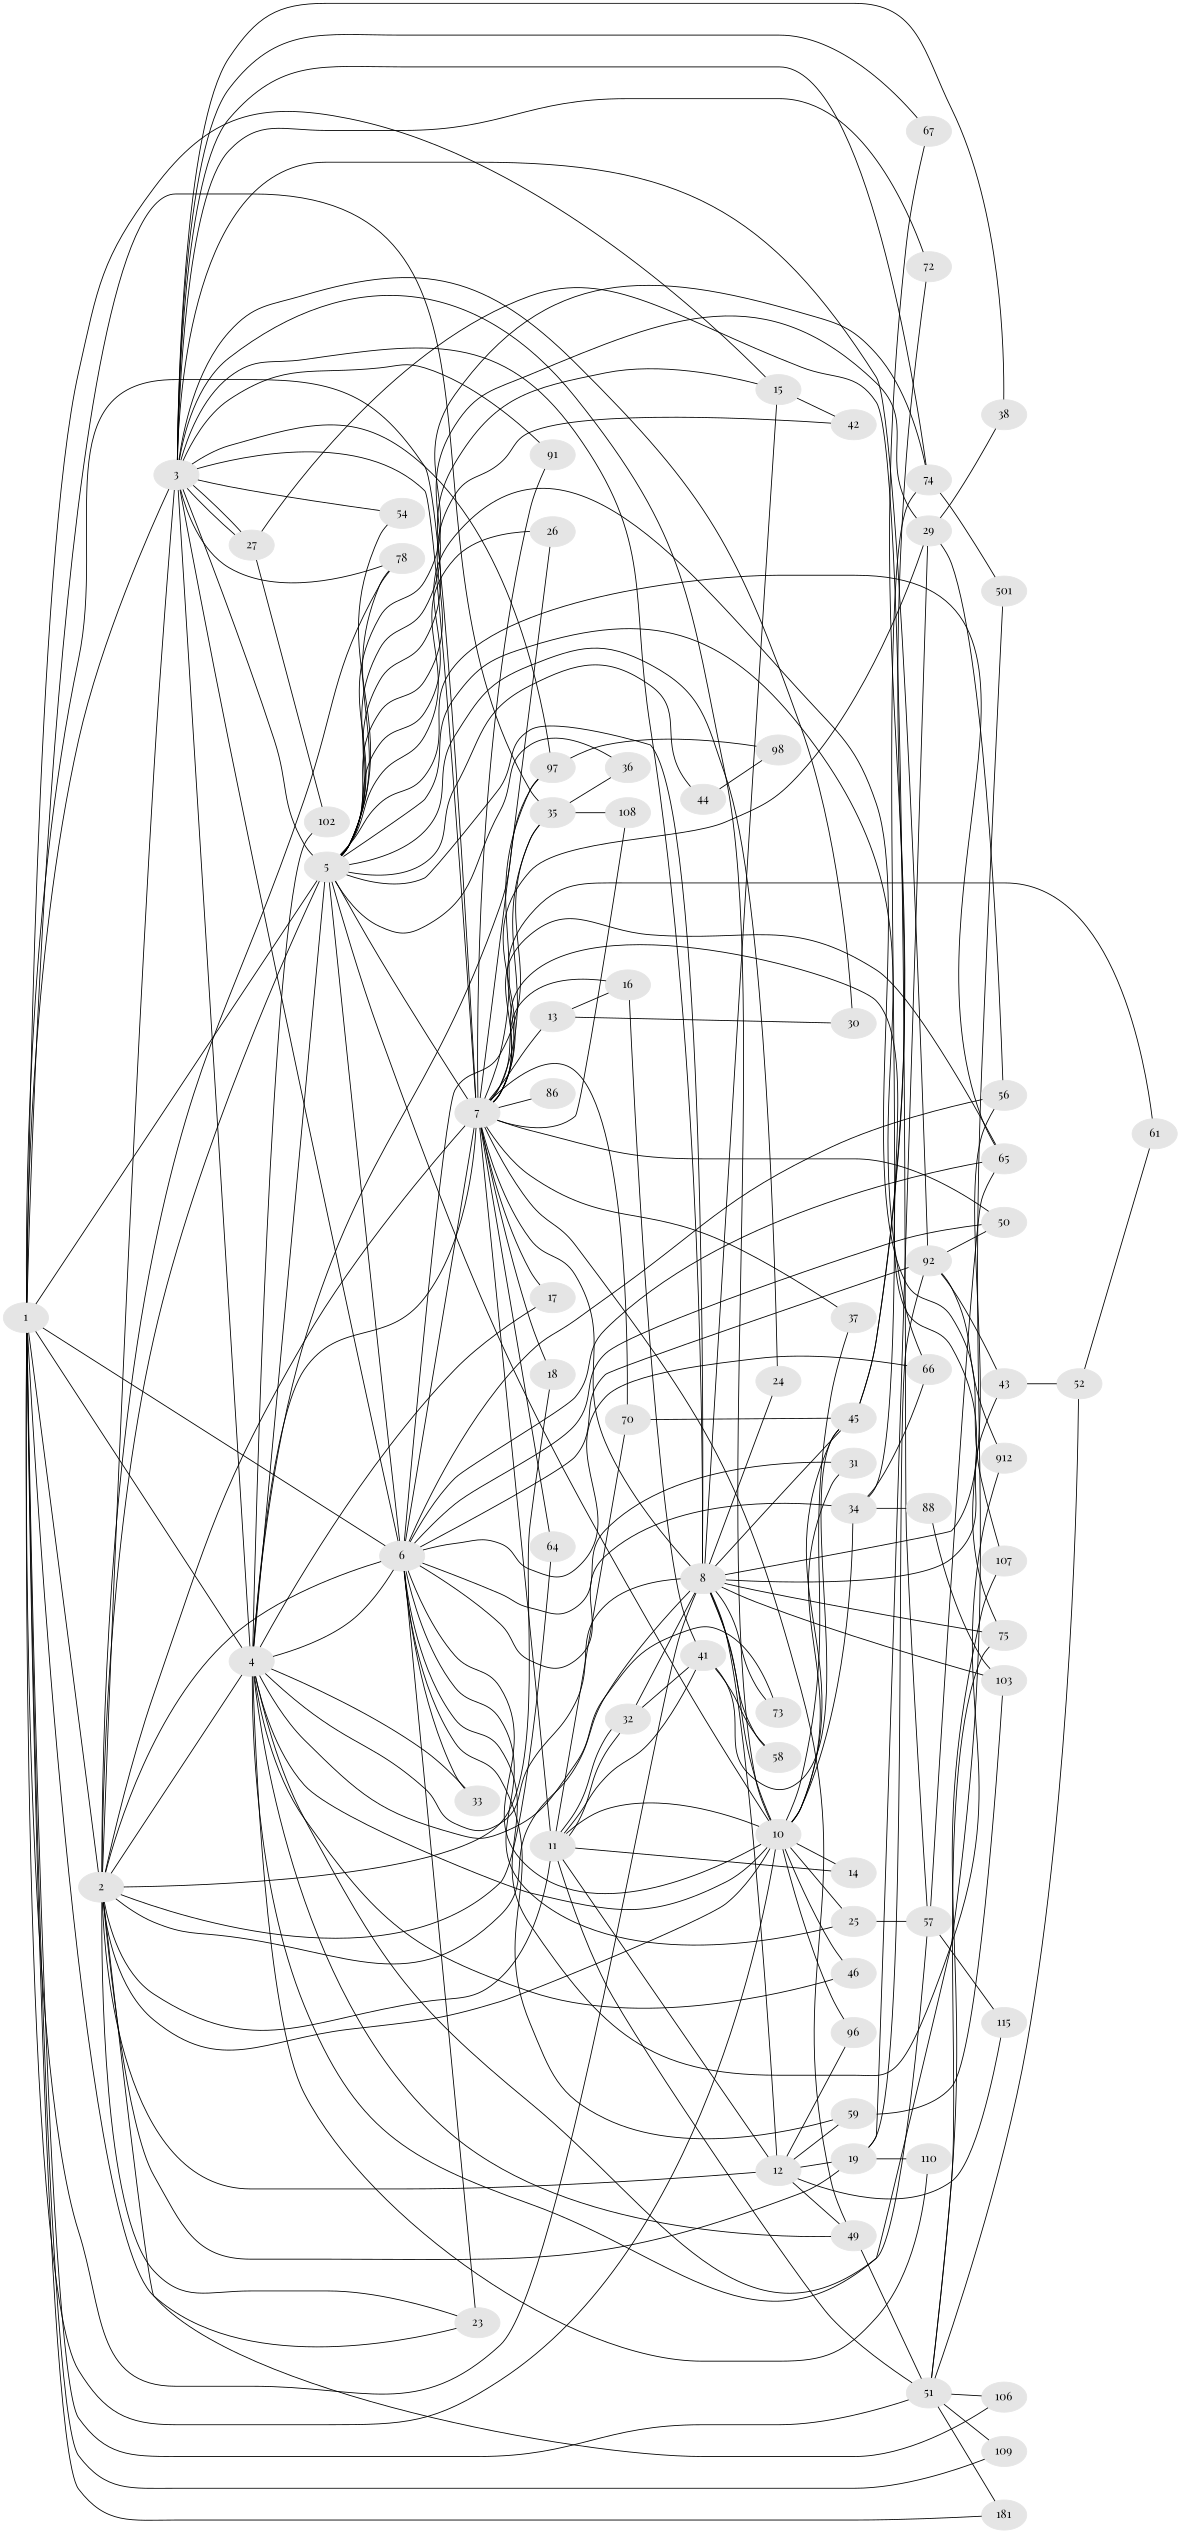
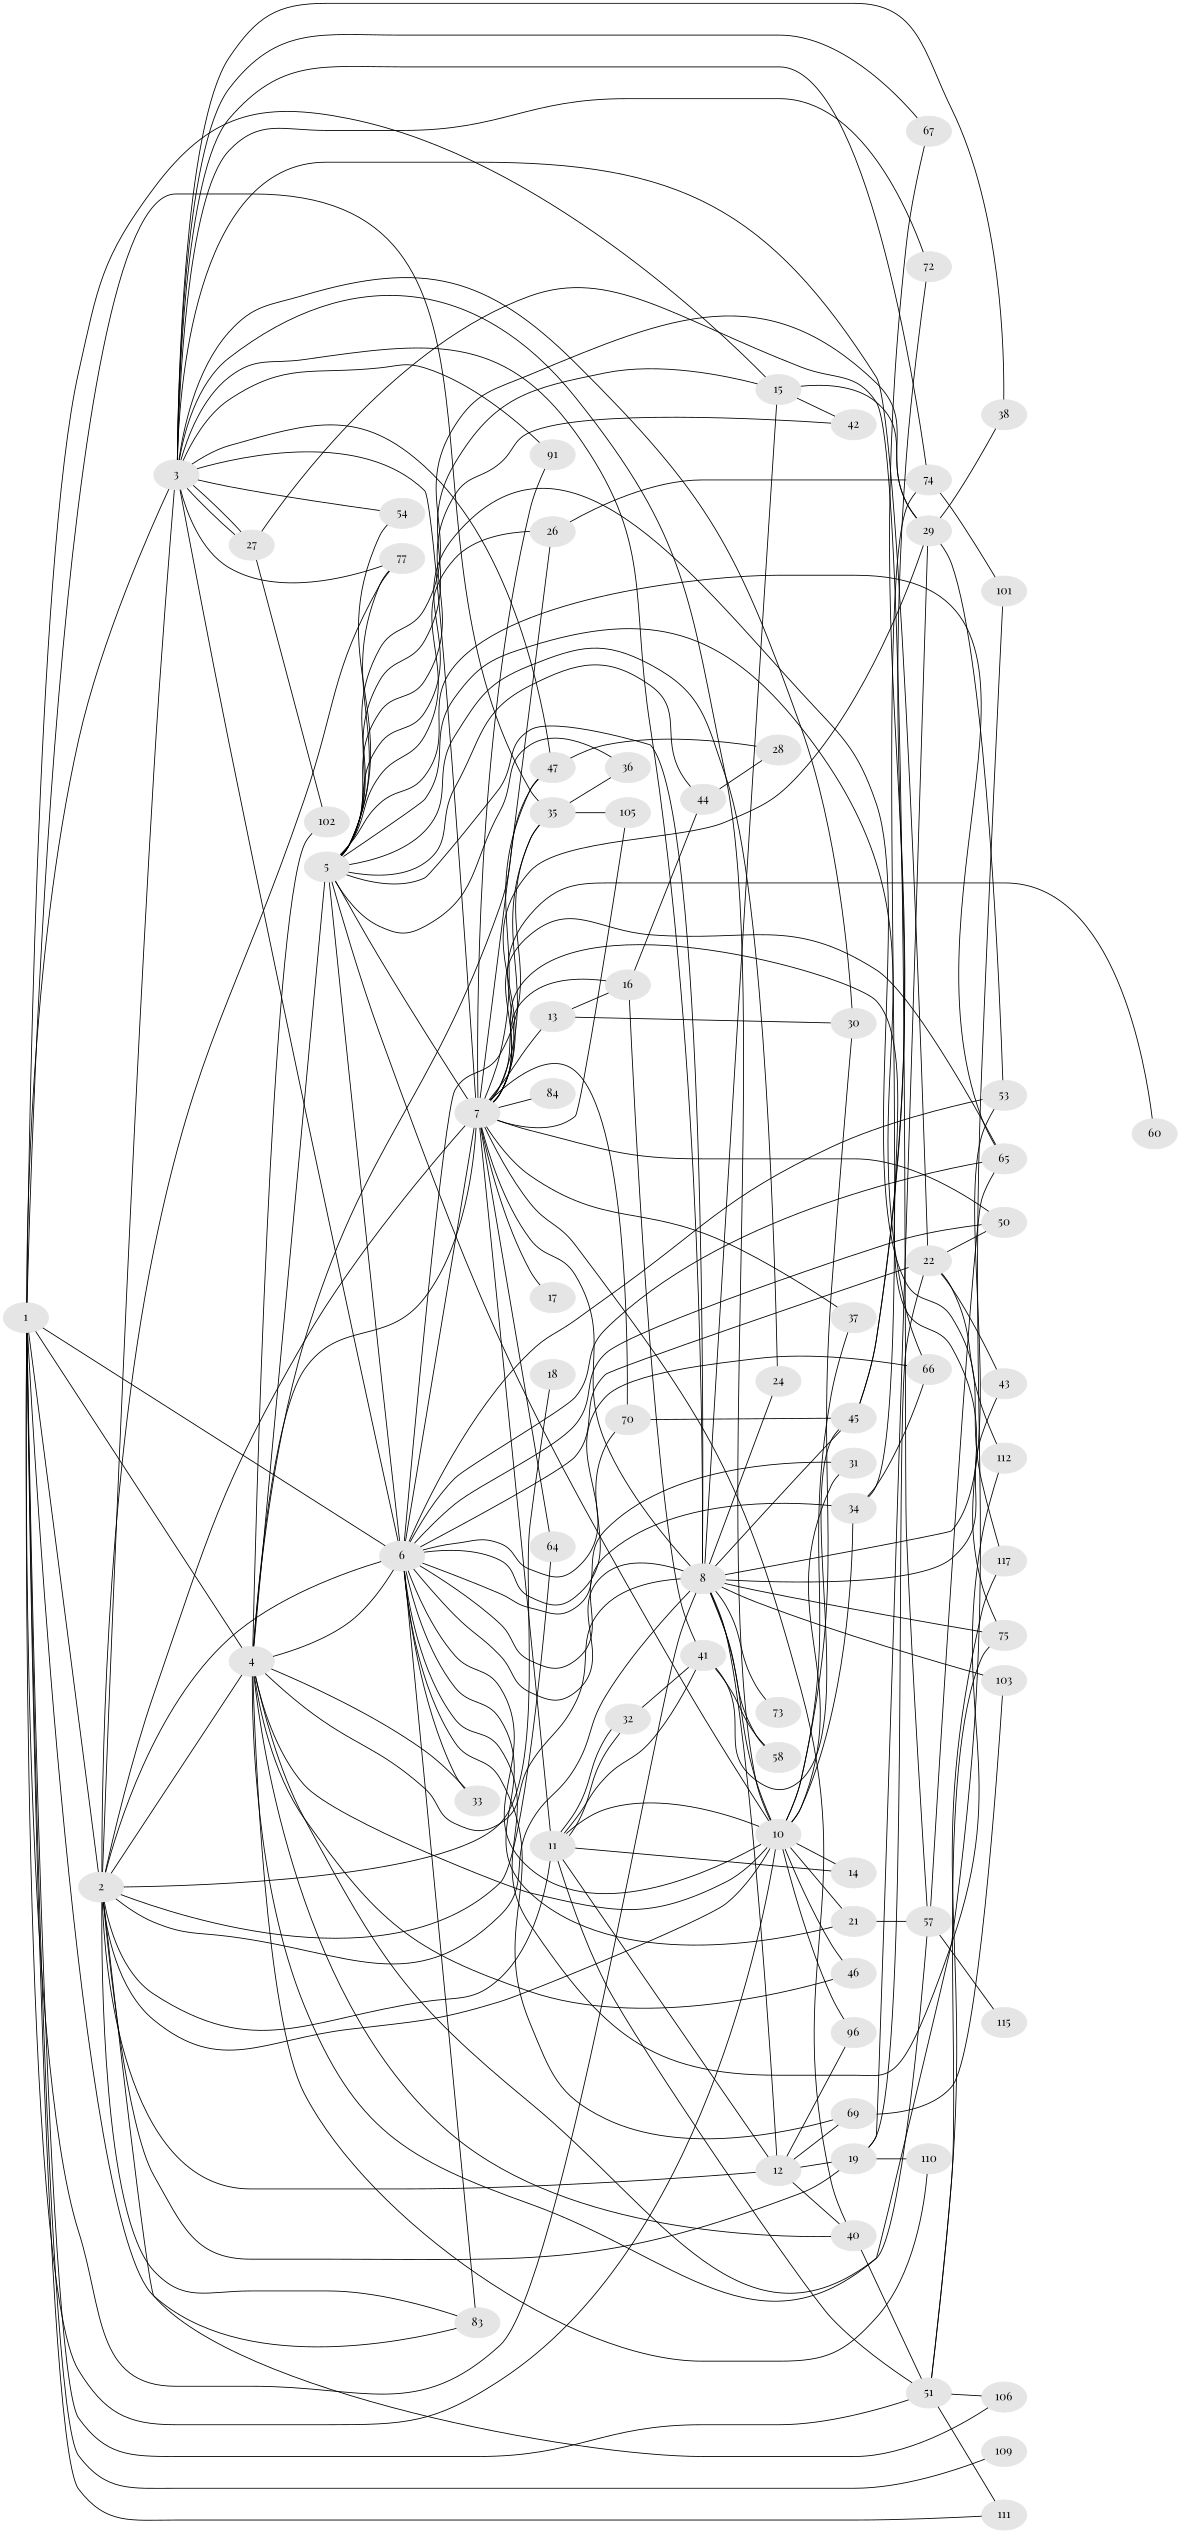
edge "74" -- "5": now "74" -- "26"
edge "7" -- "1": removed
edge "15" -- "29": added
node "78": label "78" -> "77"
node "501": label "501" -> "101"
edge "3" -- "5": removed
node "98": label "98" -> "28"
node "97": label "97" -> "47"
node "108": label "108" -> "105"
edge "44" -- "16": added
edge "3" -- "4": removed
edge "5" -- "1": removed
node "86": label "86" -> "84"
node "56": label "56" -> "53"
node "61": label "61" -> "60"
edge "7" -- "18": removed
node "92": label "92" -> "22"
edge "5" -- "2": removed
node "52": removed
node "912": label "912" -> "112"
edge "17" -- "4": removed
node "88": removed
edge "45" -- "10": now "30" -- "10"
node "107": label "107" -> "117"
edge "70" -- "11": now "70" -- "6"
edge "8" -- "32": now "8" -- "6"
edge "4" -- "73": removed
node "25": label "25" -> "21"
node "59": label "59" -> "69"
edge "115" -- "12": removed
node "49": label "49" -> "40"
node "23": label "23" -> "83"
edge "51" -- "109": removed
node "181": label "181" -> "111"
